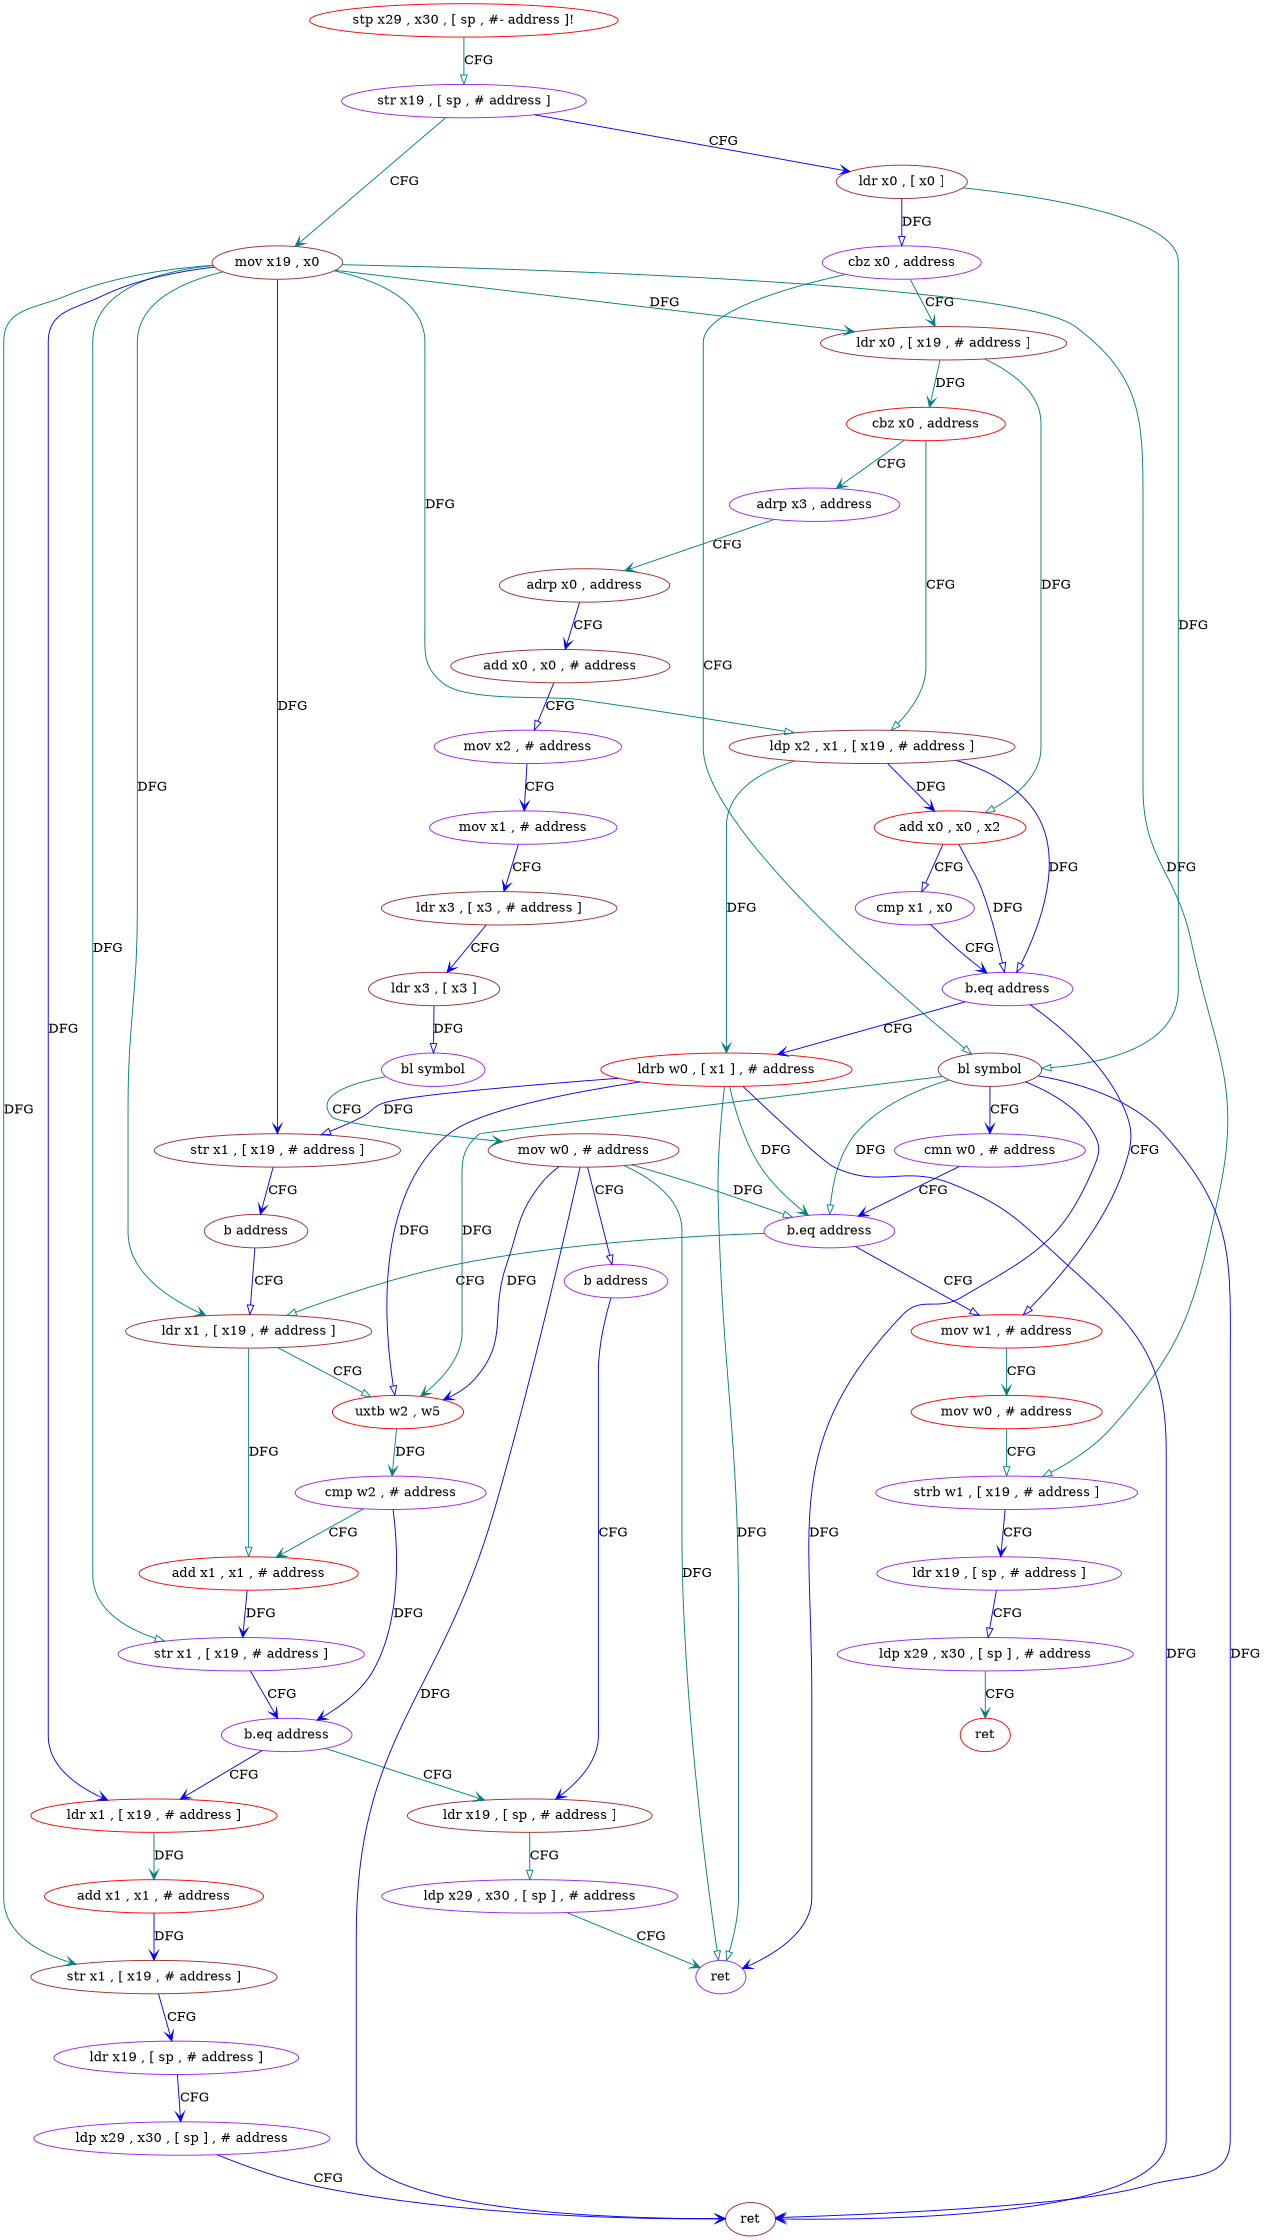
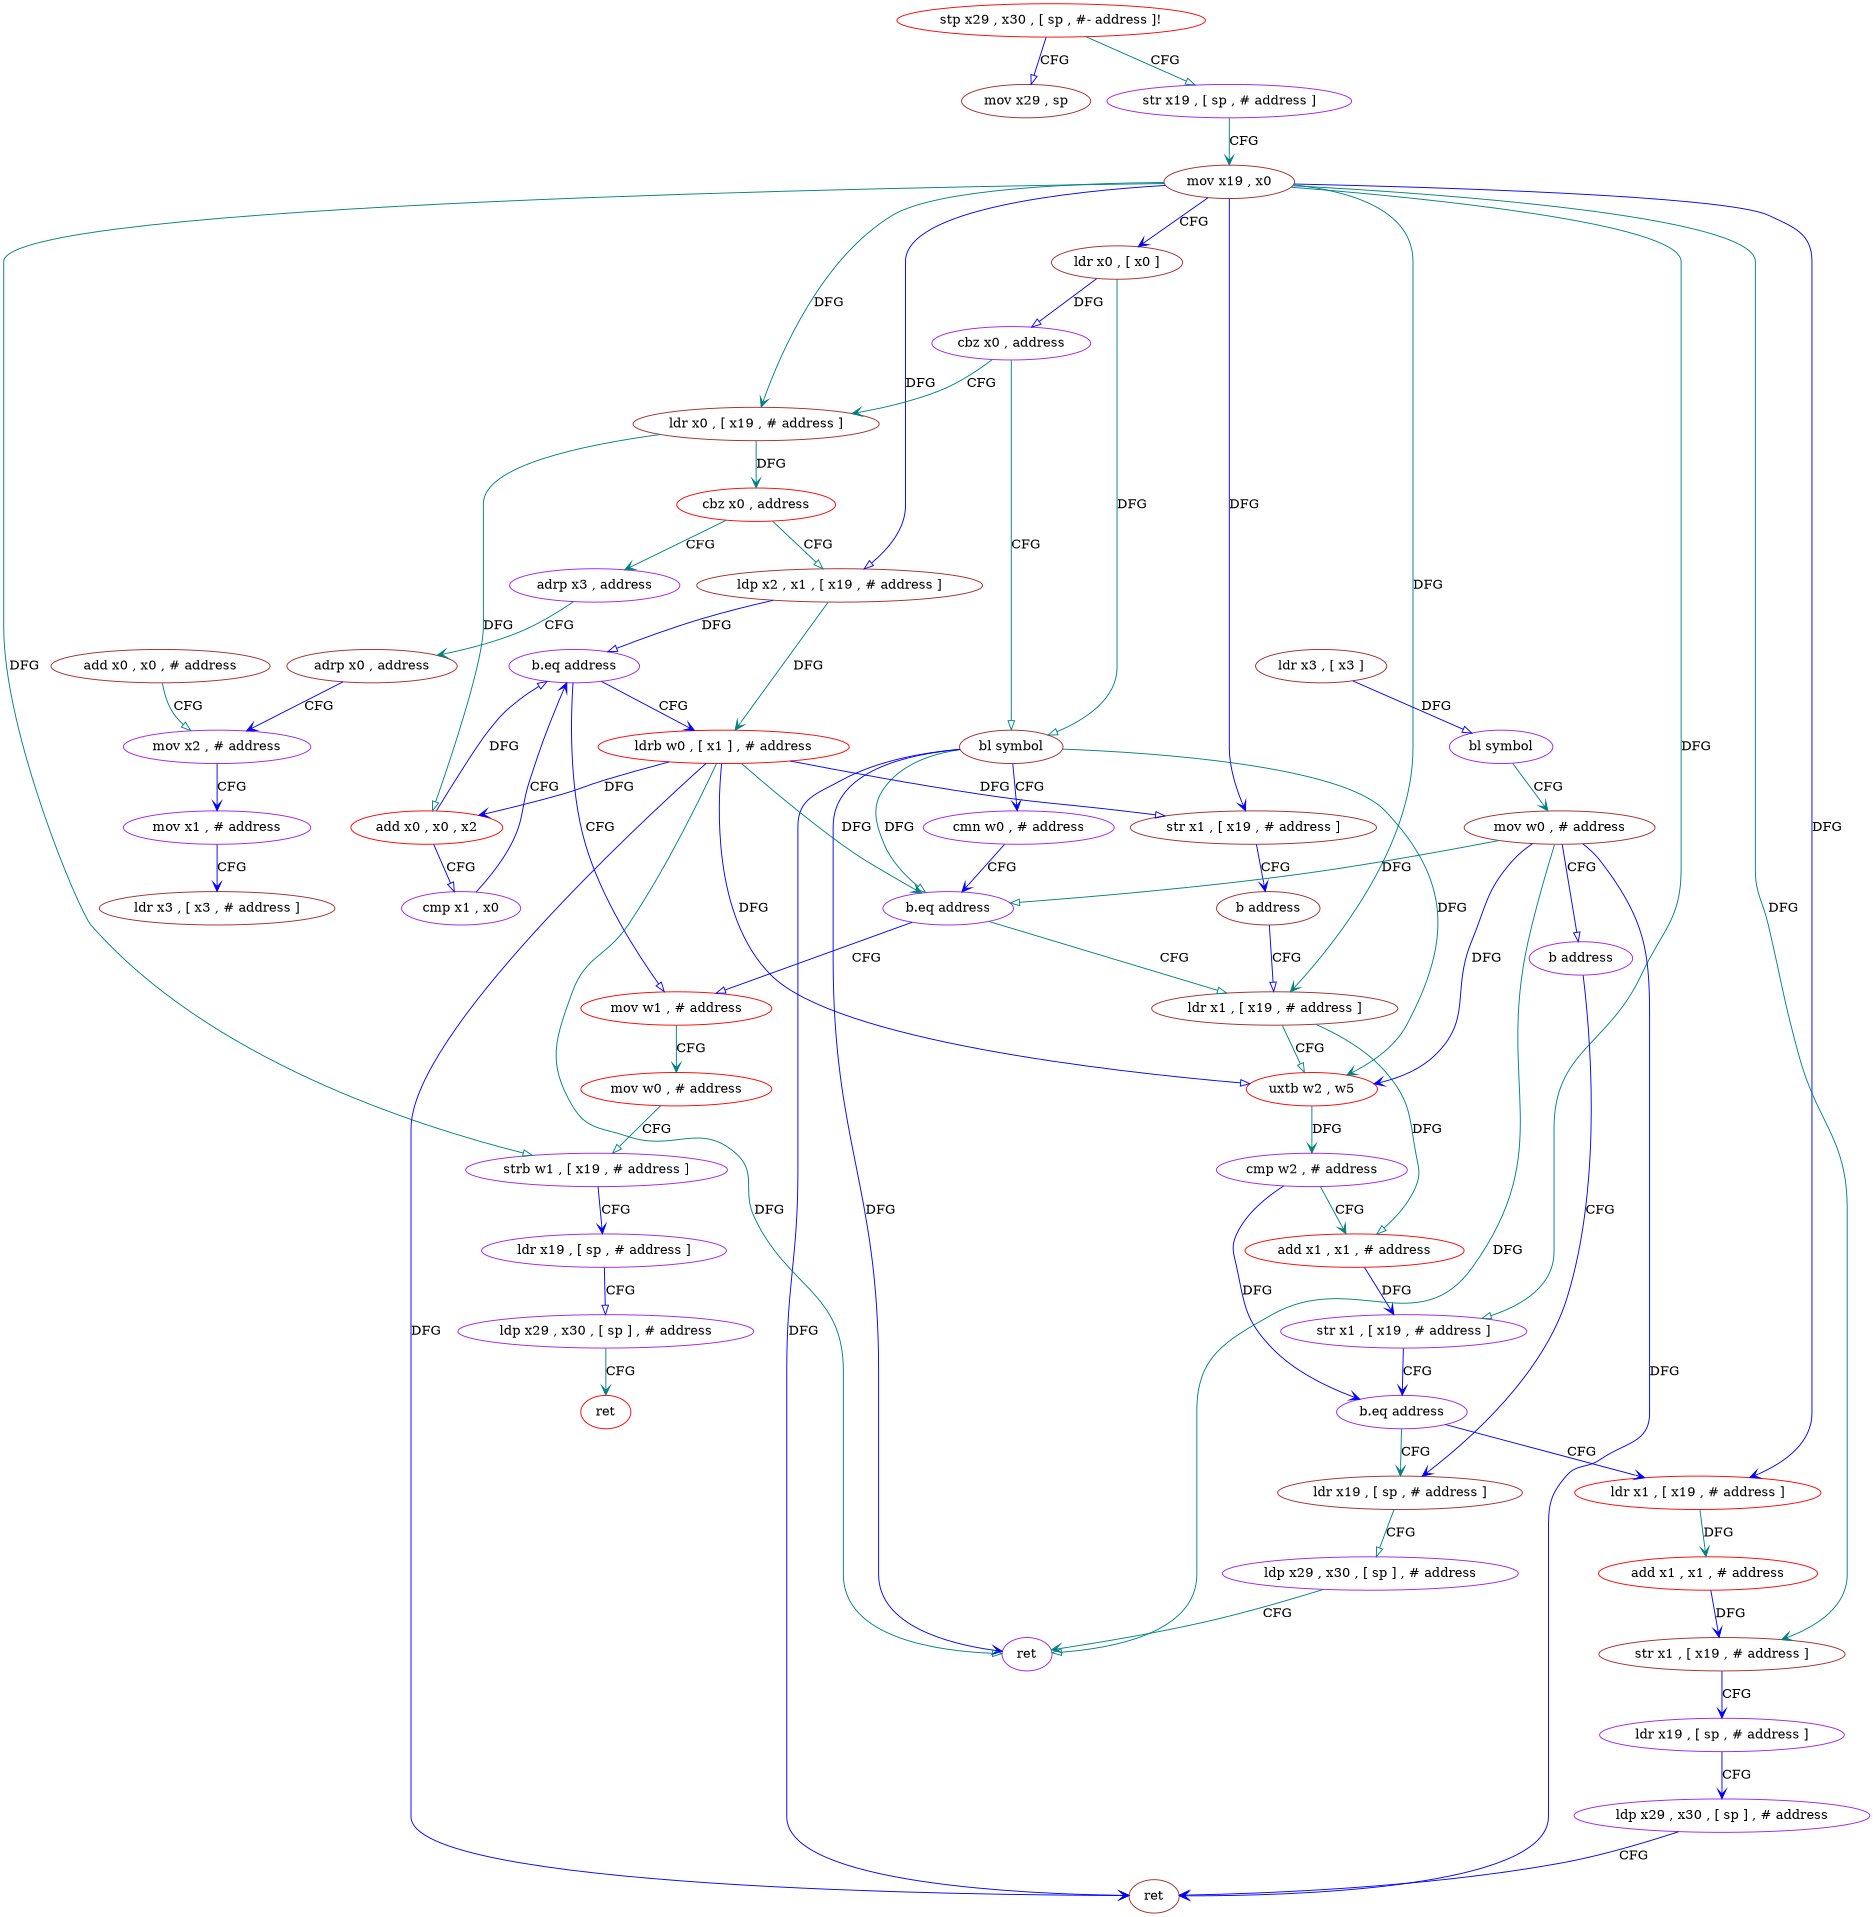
node "mov x29 , sp": added
edge "str x19 , [ sp , # address ]" -> "ldr x0 , [ x0 ]": now "mov x19 , x0" -> "ldr x0 , [ x0 ]"
edge "adrp x0 , address" -> "add x0 , x0 , # address": now "adrp x0 , address" -> "mov x2 , # address"
edge "mov x19 , x0" -> "ldp x2 , x1 , [ x19 , # address ]": color teal -> blue
edge "add x0 , x0 , # address" -> "mov x2 , # address": color blue -> teal
edge "ldp x2 , x1 , [ x19 , # address ]" -> "add x0 , x0 , x2": now "ldrb w0 , [ x1 ] , # address" -> "add x0 , x0 , x2"
edge "ldr x3 , [ x3 , # address ]" -> "ldr x3 , [ x3 ]": removed, label "CFG"
